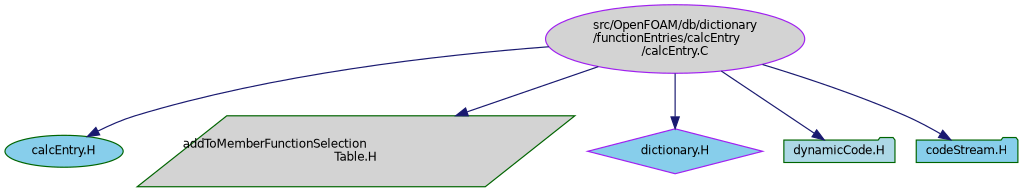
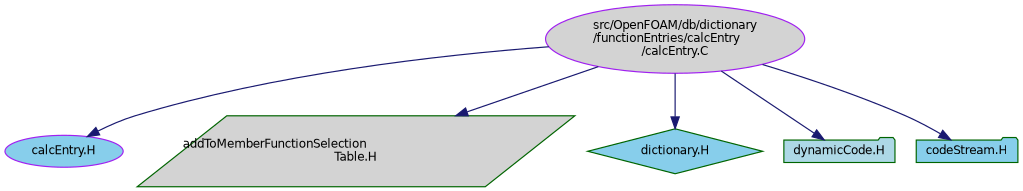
node "calcEntry.H": color darkgreen -> purple
node "dictionary.H": color purple -> darkgreen
